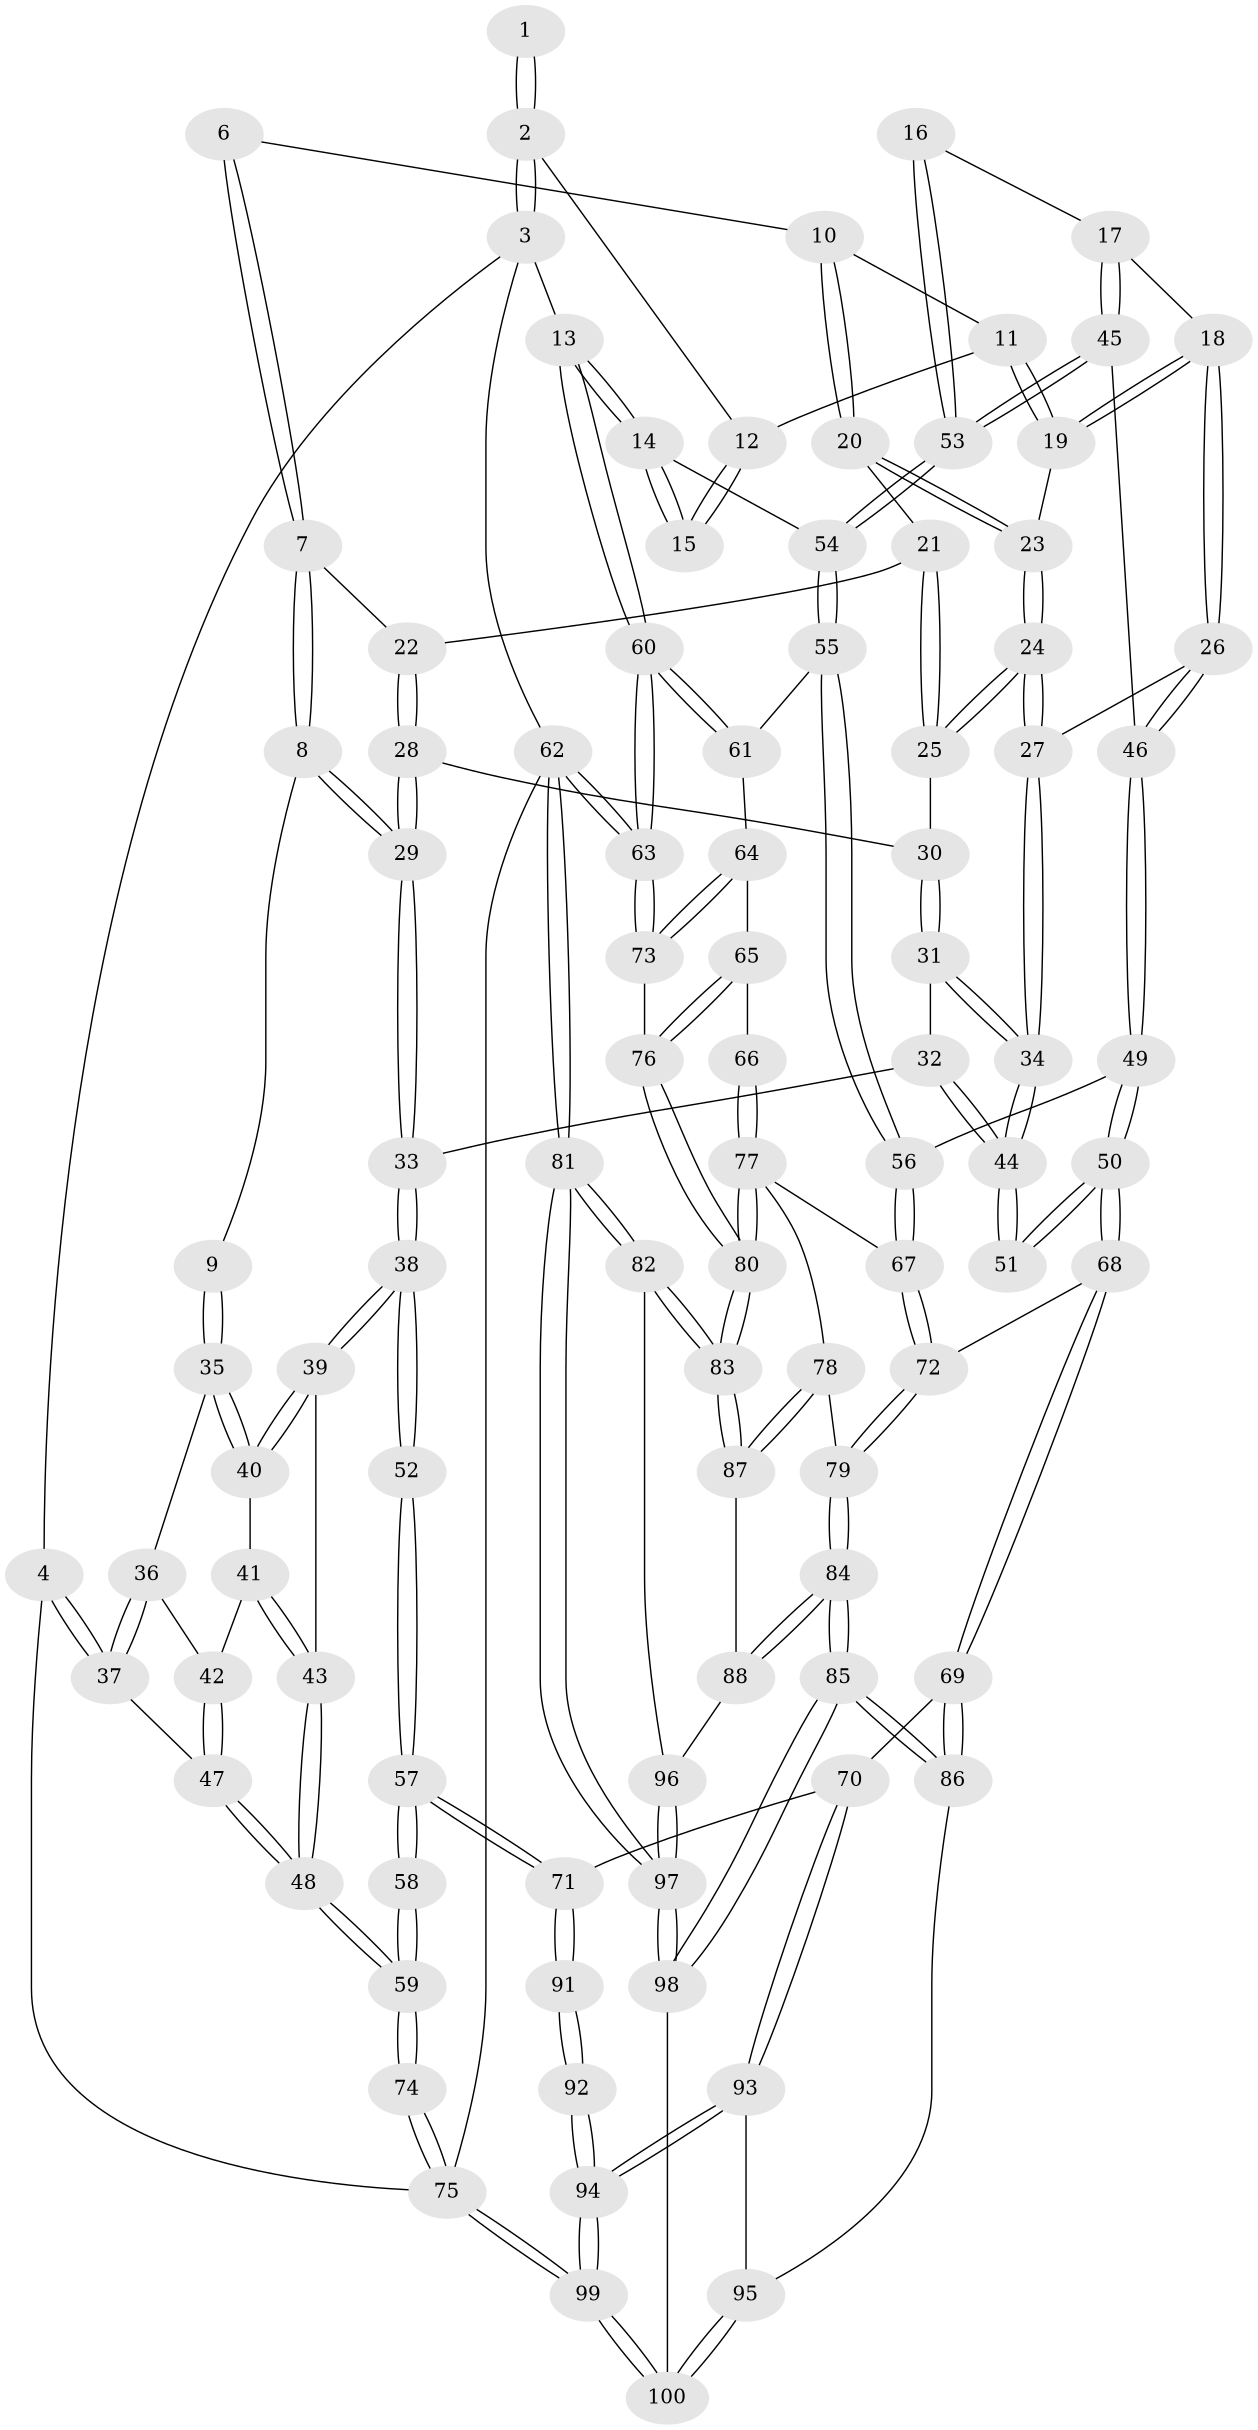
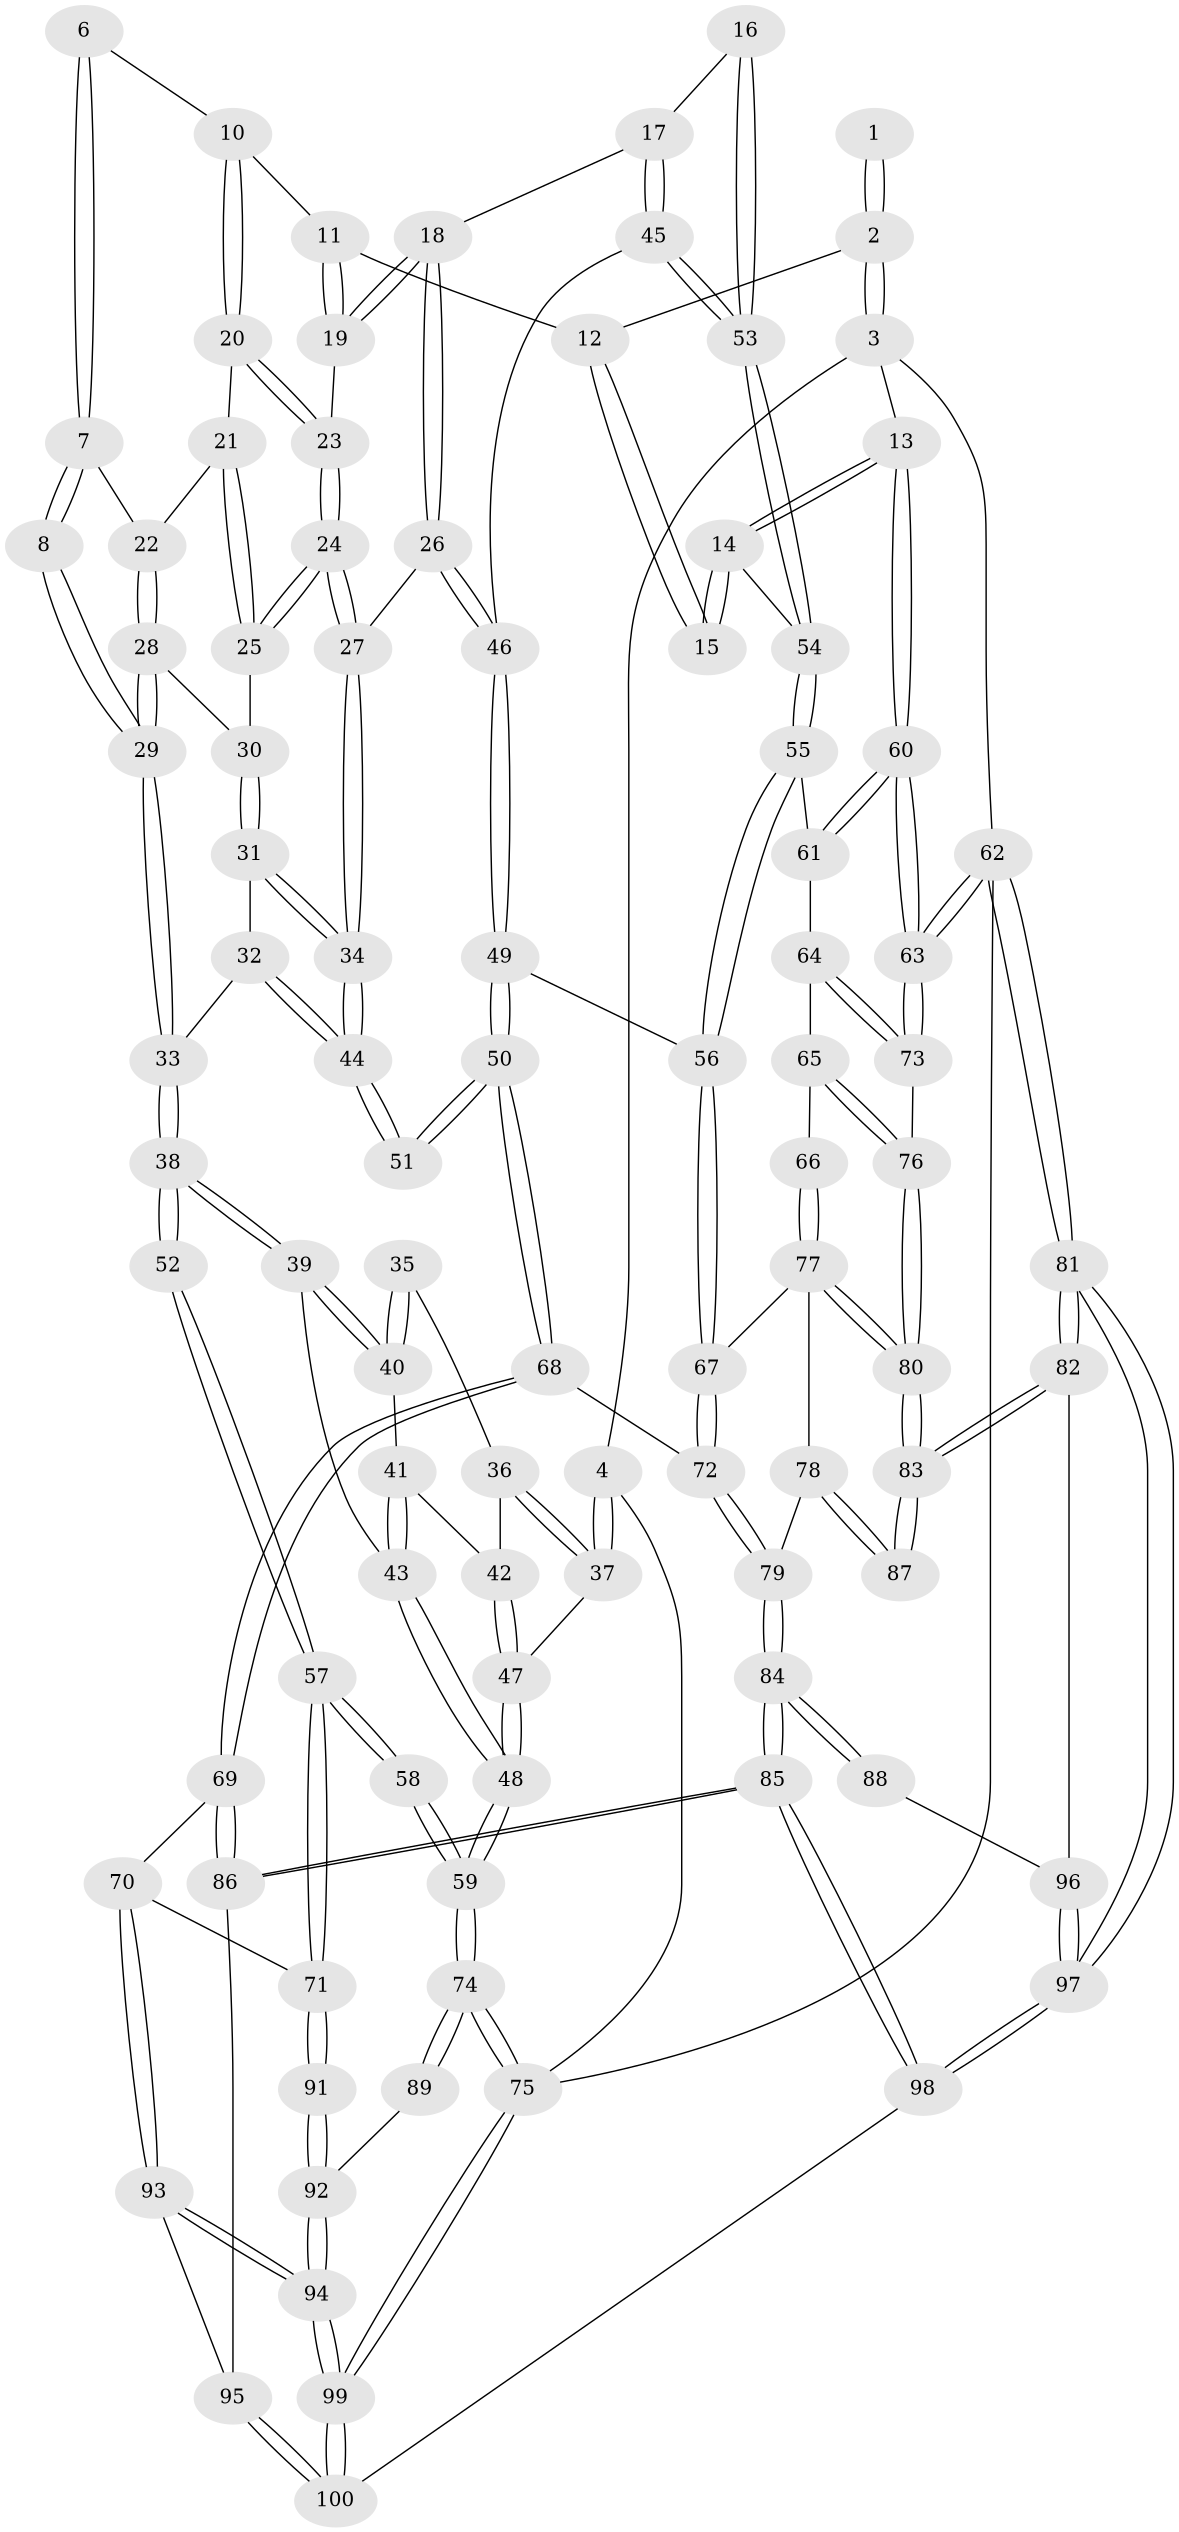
node "9": removed
edge "87" -- "88": removed
node "89": added
